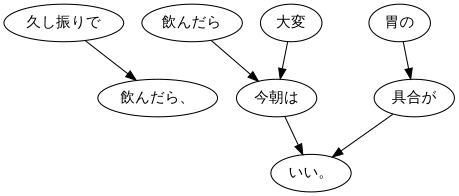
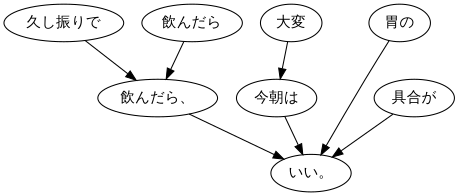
edge "胃の" -> "具合が": now "胃の" -> "いい。"
edge "飲んだら" -> "今朝は": now "飲んだら" -> "飲んだら、"
edge "飲んだら、" -> "いい。": added
